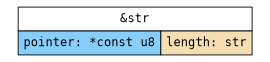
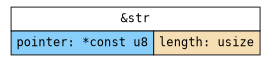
node "&str": text "length: str" -> "length: usize"
